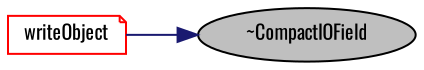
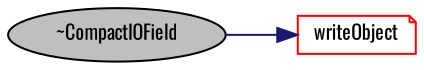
edge "writeObject" -> "~CompactIOField": reversed
